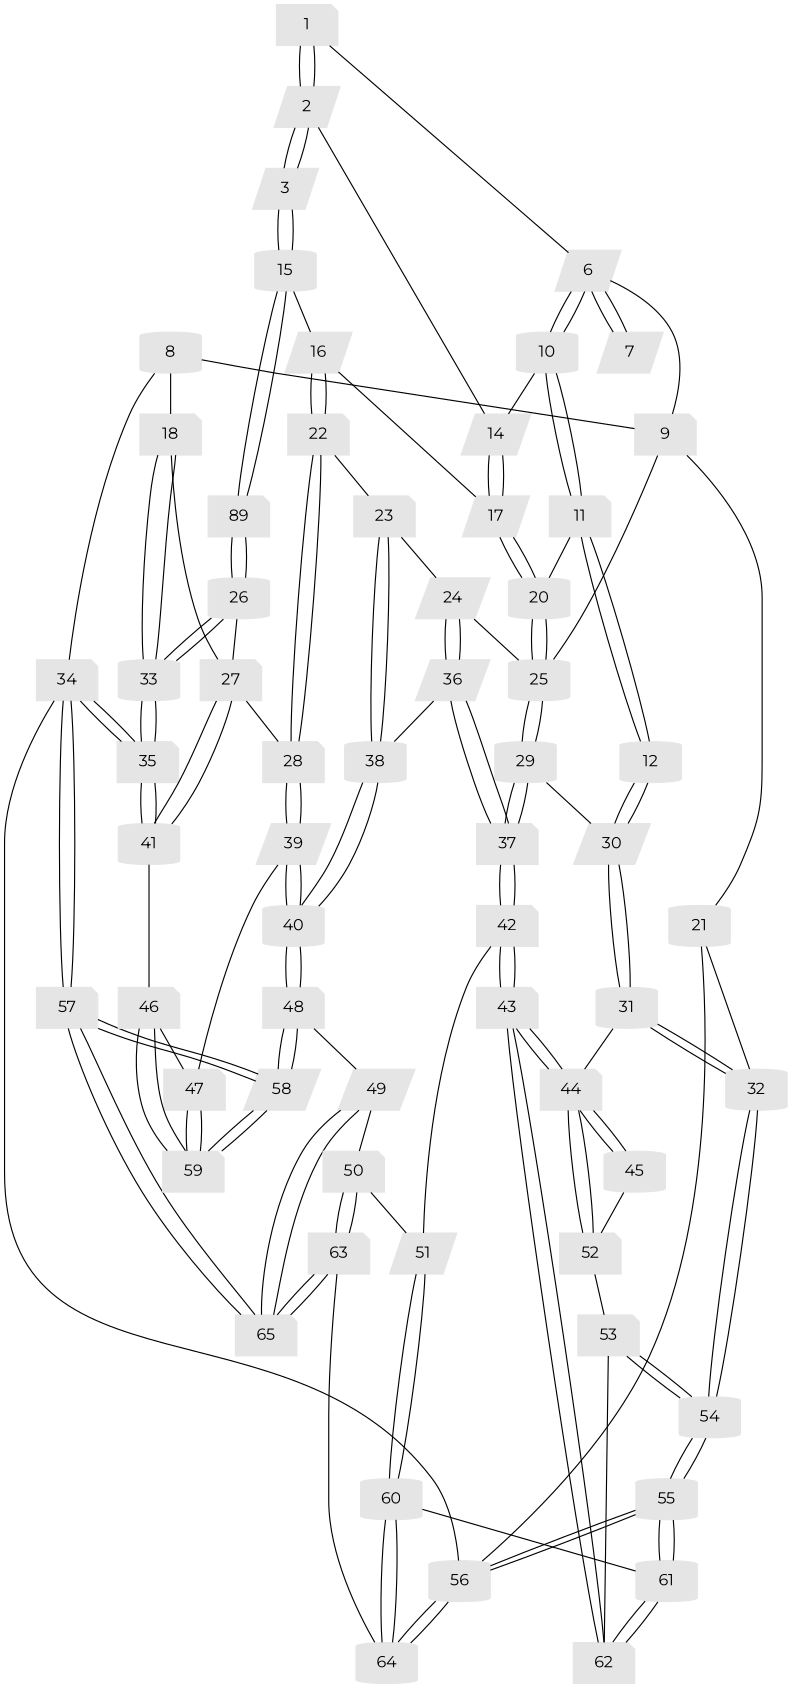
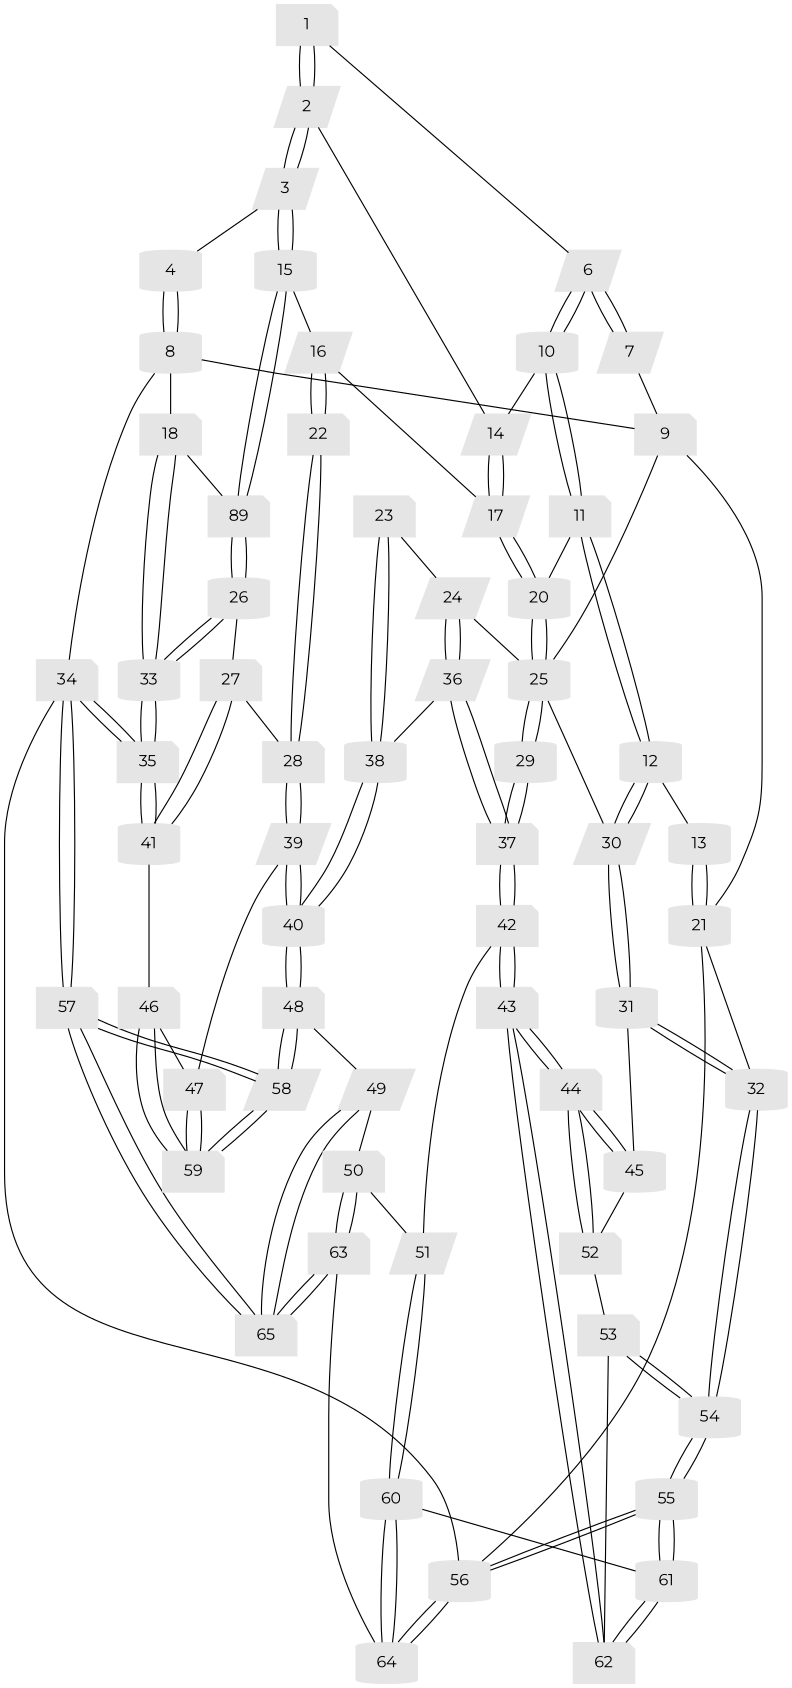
node "4": added
edge "6" -- "9": now "7" -- "9"
edge "22" -- "23": removed
edge "18" -- "27": now "18" -- "89"
edge "29" -- "30": now "25" -- "30"
node "13": added
edge "31" -- "44": now "31" -- "45"
